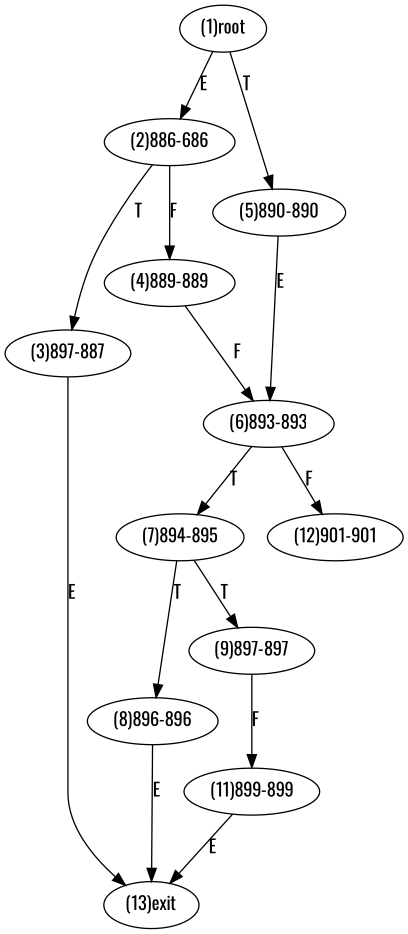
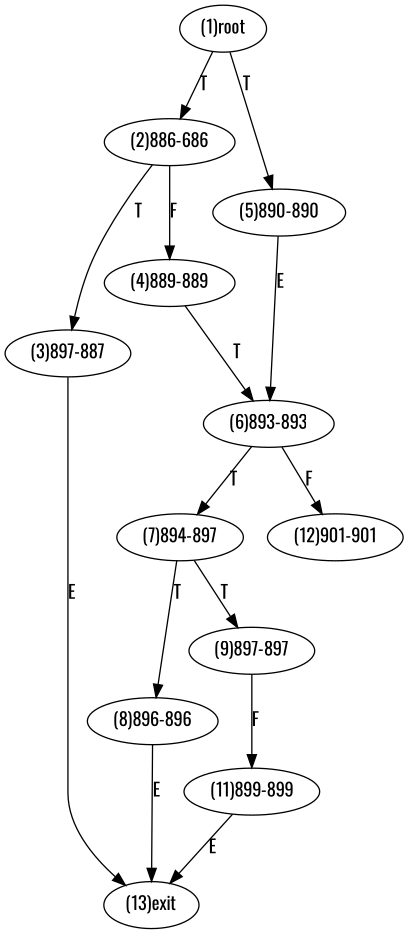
edge "(1)root" -> "(2)886-686": label "E" -> "T"
edge "(4)889-889" -> "(6)893-893": label "F" -> "T"
node "(7)894-895": label "(7)894-895" -> "(7)894-897"
